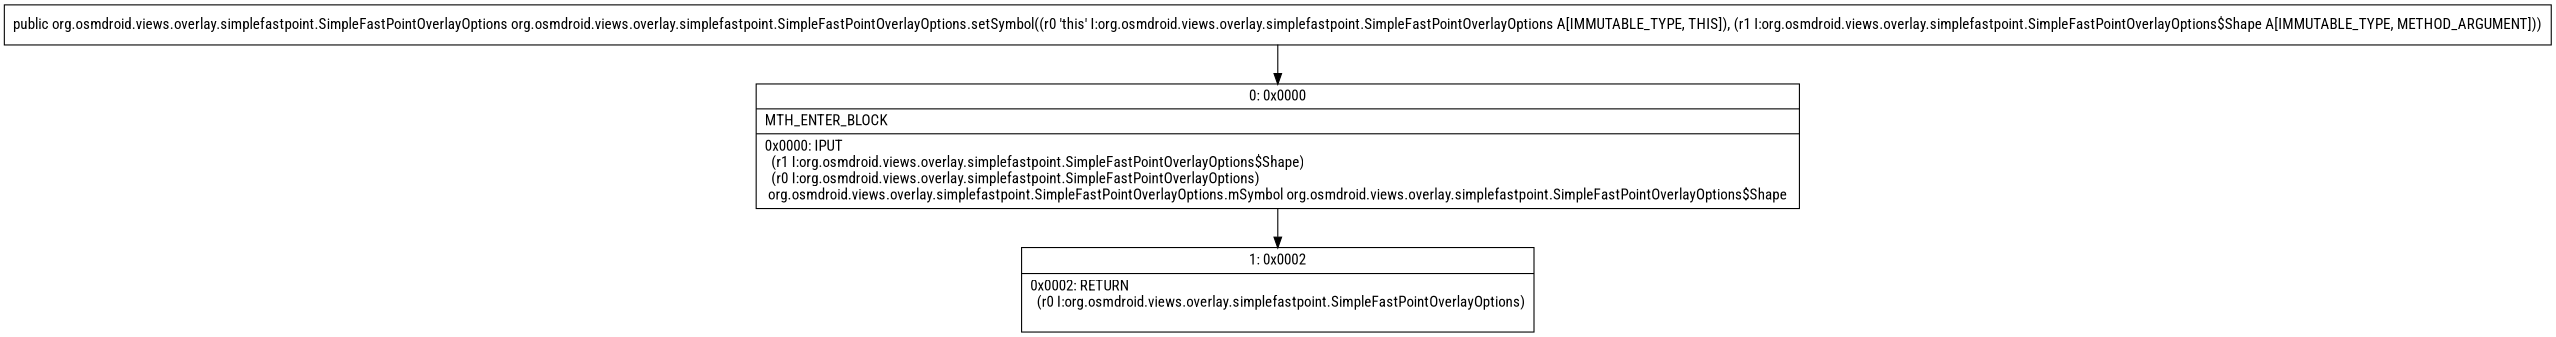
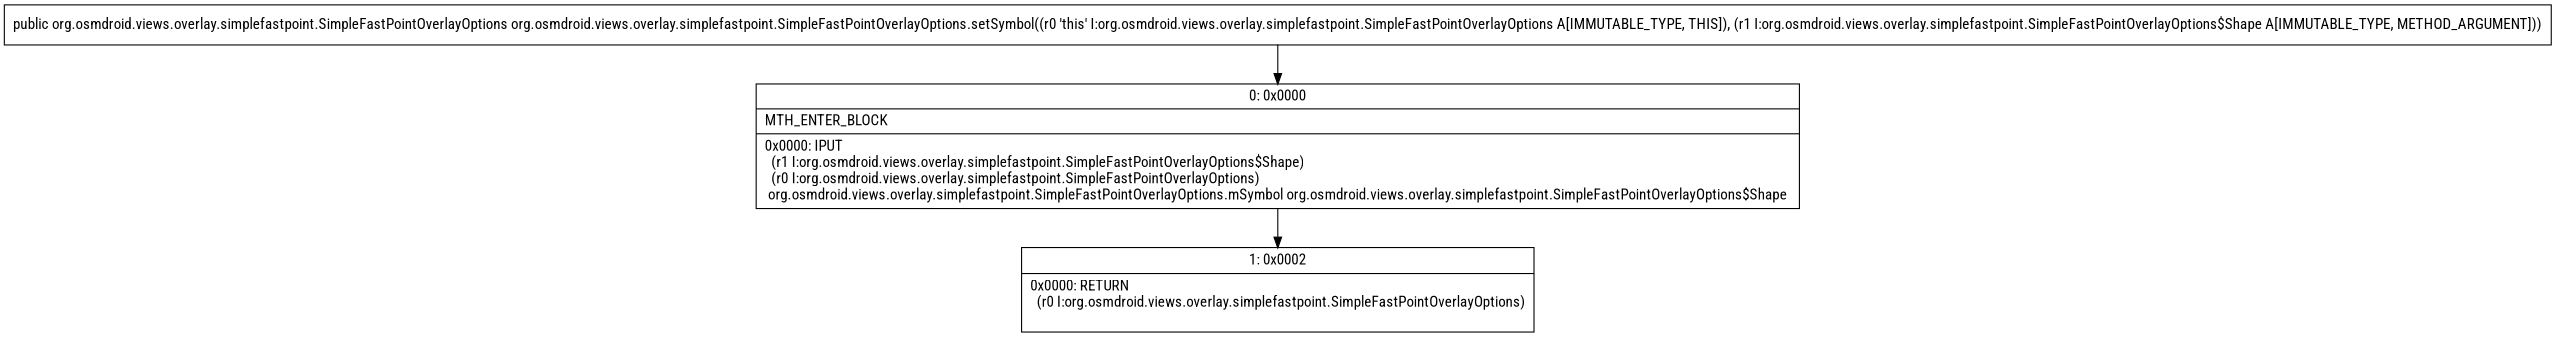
node "1: 0x0002": text "0x0002: RETURN" -> "0x0000: RETURN"
